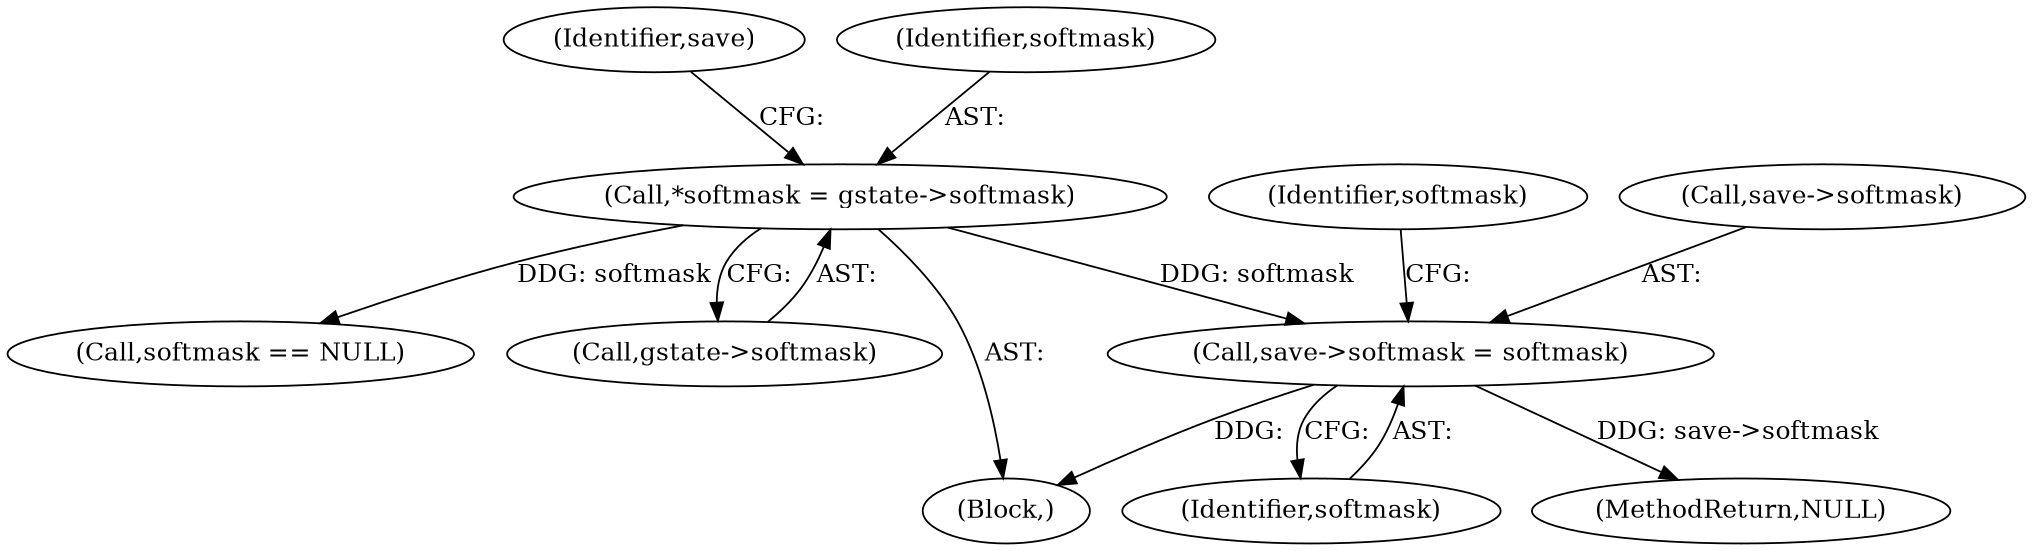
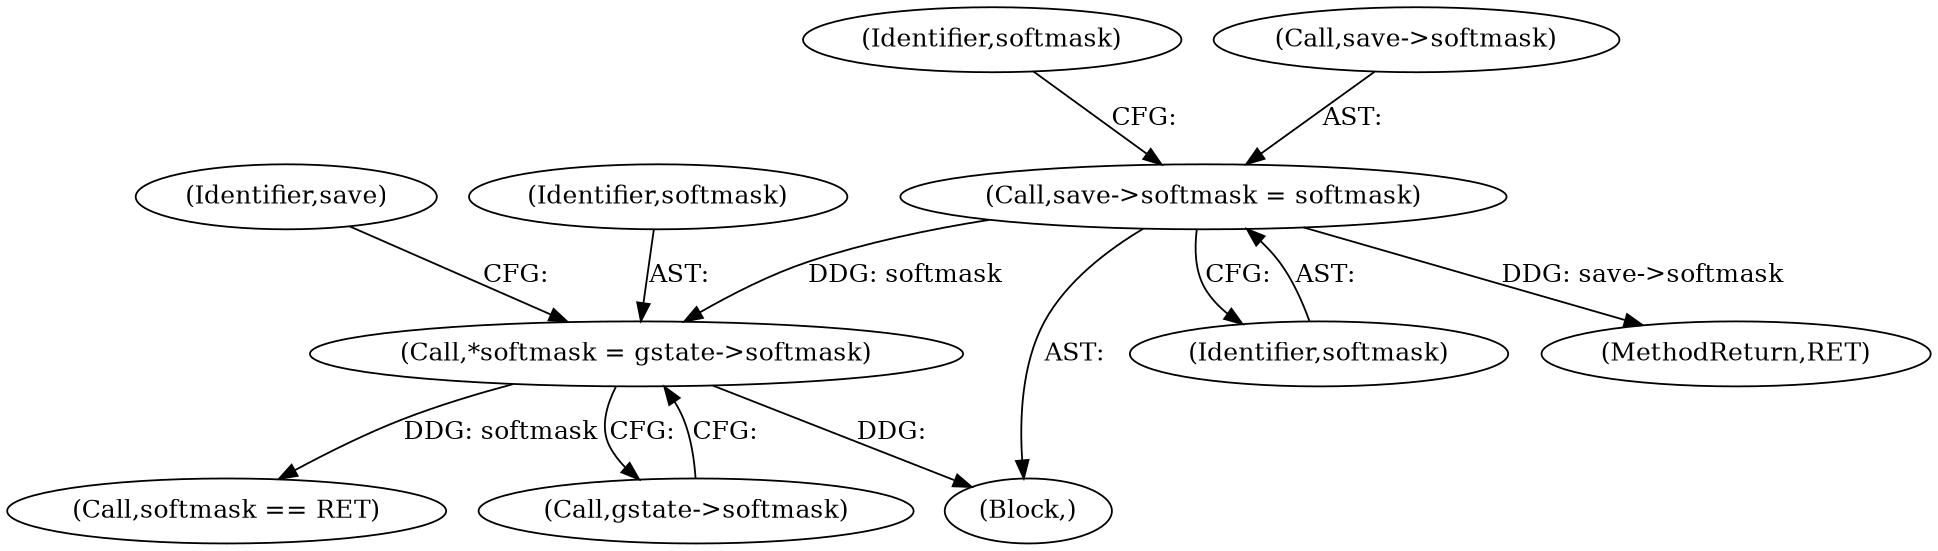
edge "(Call,*softmask = gstate->softmask)" -> "(Call,save->softmask = softmask)": reversed
edge "(Call,gstate->softmask)" -> "(Call,*softmask = gstate->softmask)": label "AST: " -> "CFG: "
node "(Call,softmask == NULL)": label "(Call,softmask == NULL)" -> "(Call,softmask == RET)"
edge "(Call,*softmask = gstate->softmask)" -> "(Block,)": label "AST: " -> "DDG: "
edge "(Call,save->softmask = softmask)" -> "(Block,)": label "DDG: " -> "AST: "
node "(MethodReturn,NULL)": label "(MethodReturn,NULL)" -> "(MethodReturn,RET)"
